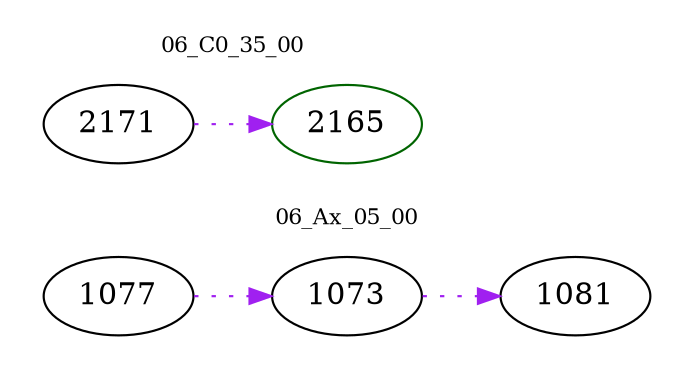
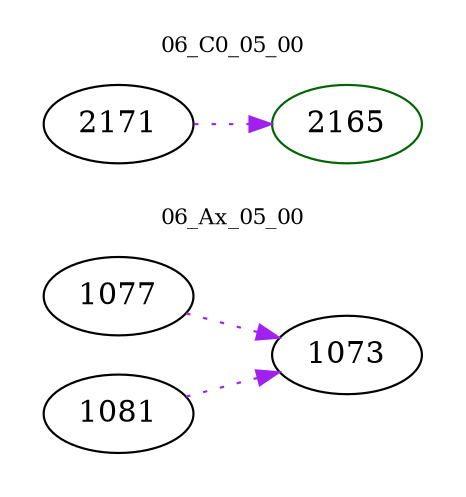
cluster "06_C0_35_00": label "06_C0_35_00" -> "06_C0_05_00"
edge "1073" -> "1081": reversed
